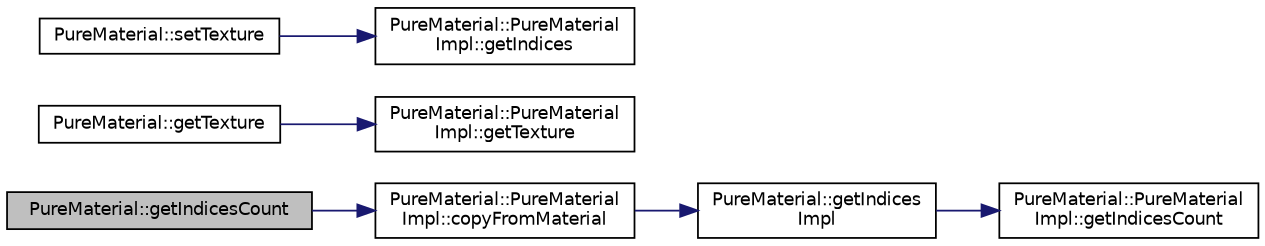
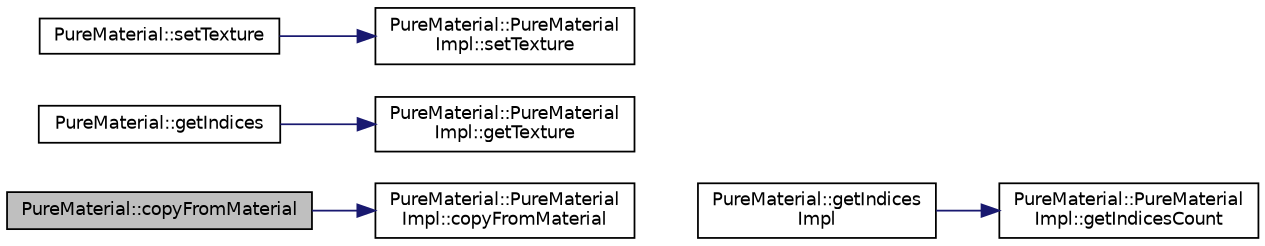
node "PureMaterial::PureMaterial Impl::getIndices": label "PureMaterial::PureMaterial Impl::getIndices" -> "PureMaterial::PureMaterial Impl::setTexture"
node "PureMaterial::getTexture": label "PureMaterial::getTexture" -> "PureMaterial::getIndices"
node "PureMaterial::getIndicesCount": label "PureMaterial::getIndicesCount" -> "PureMaterial::copyFromMaterial"
edge "PureMaterial::PureMaterial Impl::copyFromMaterial" -> "PureMaterial::getIndices Impl": removed
